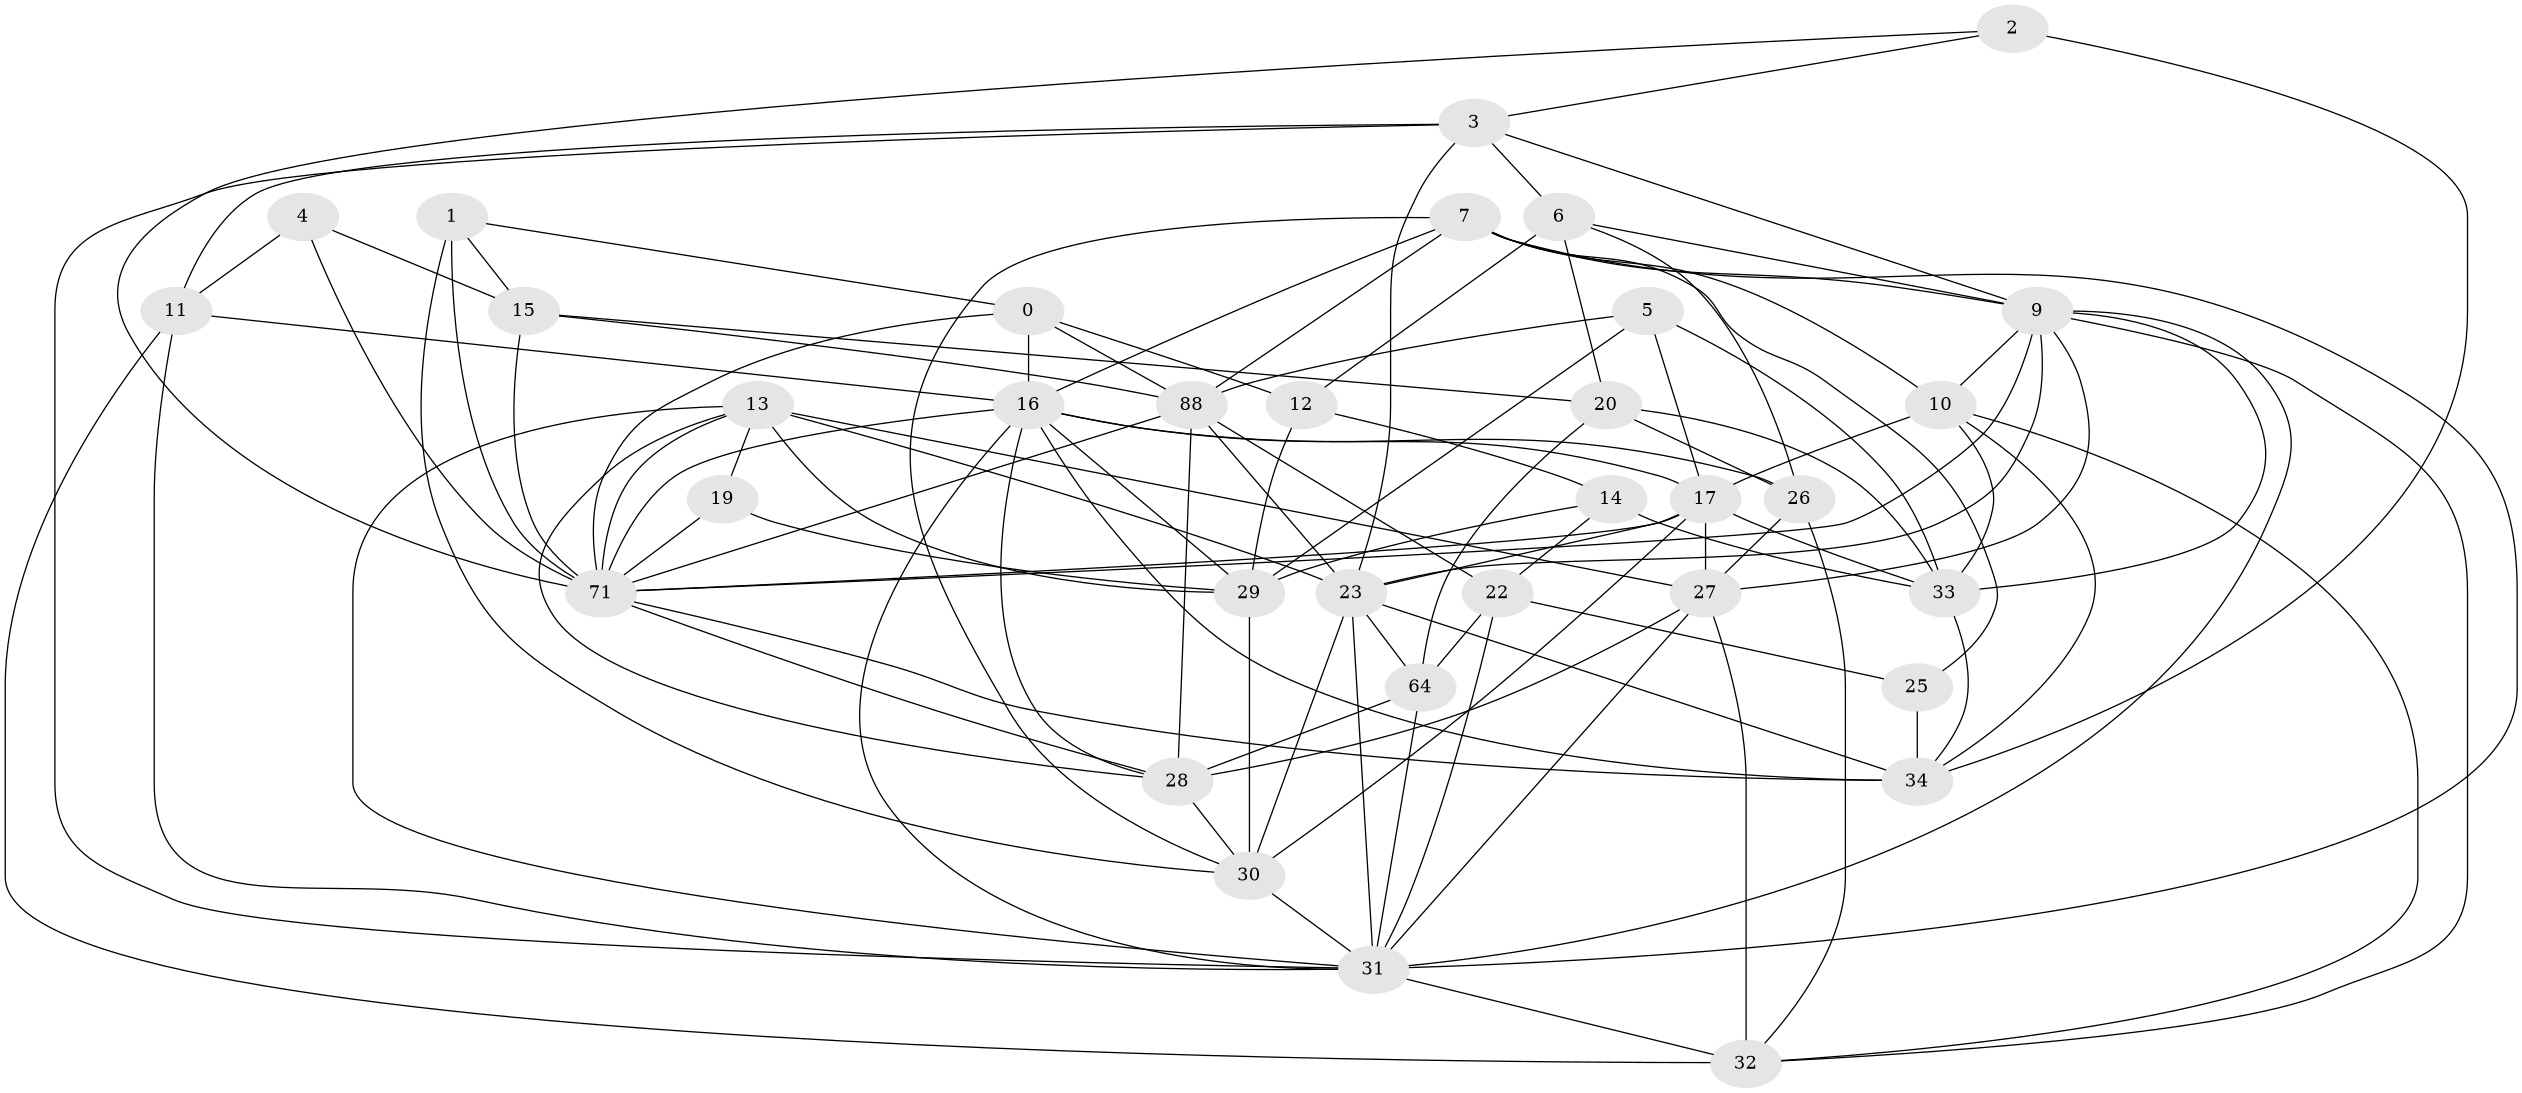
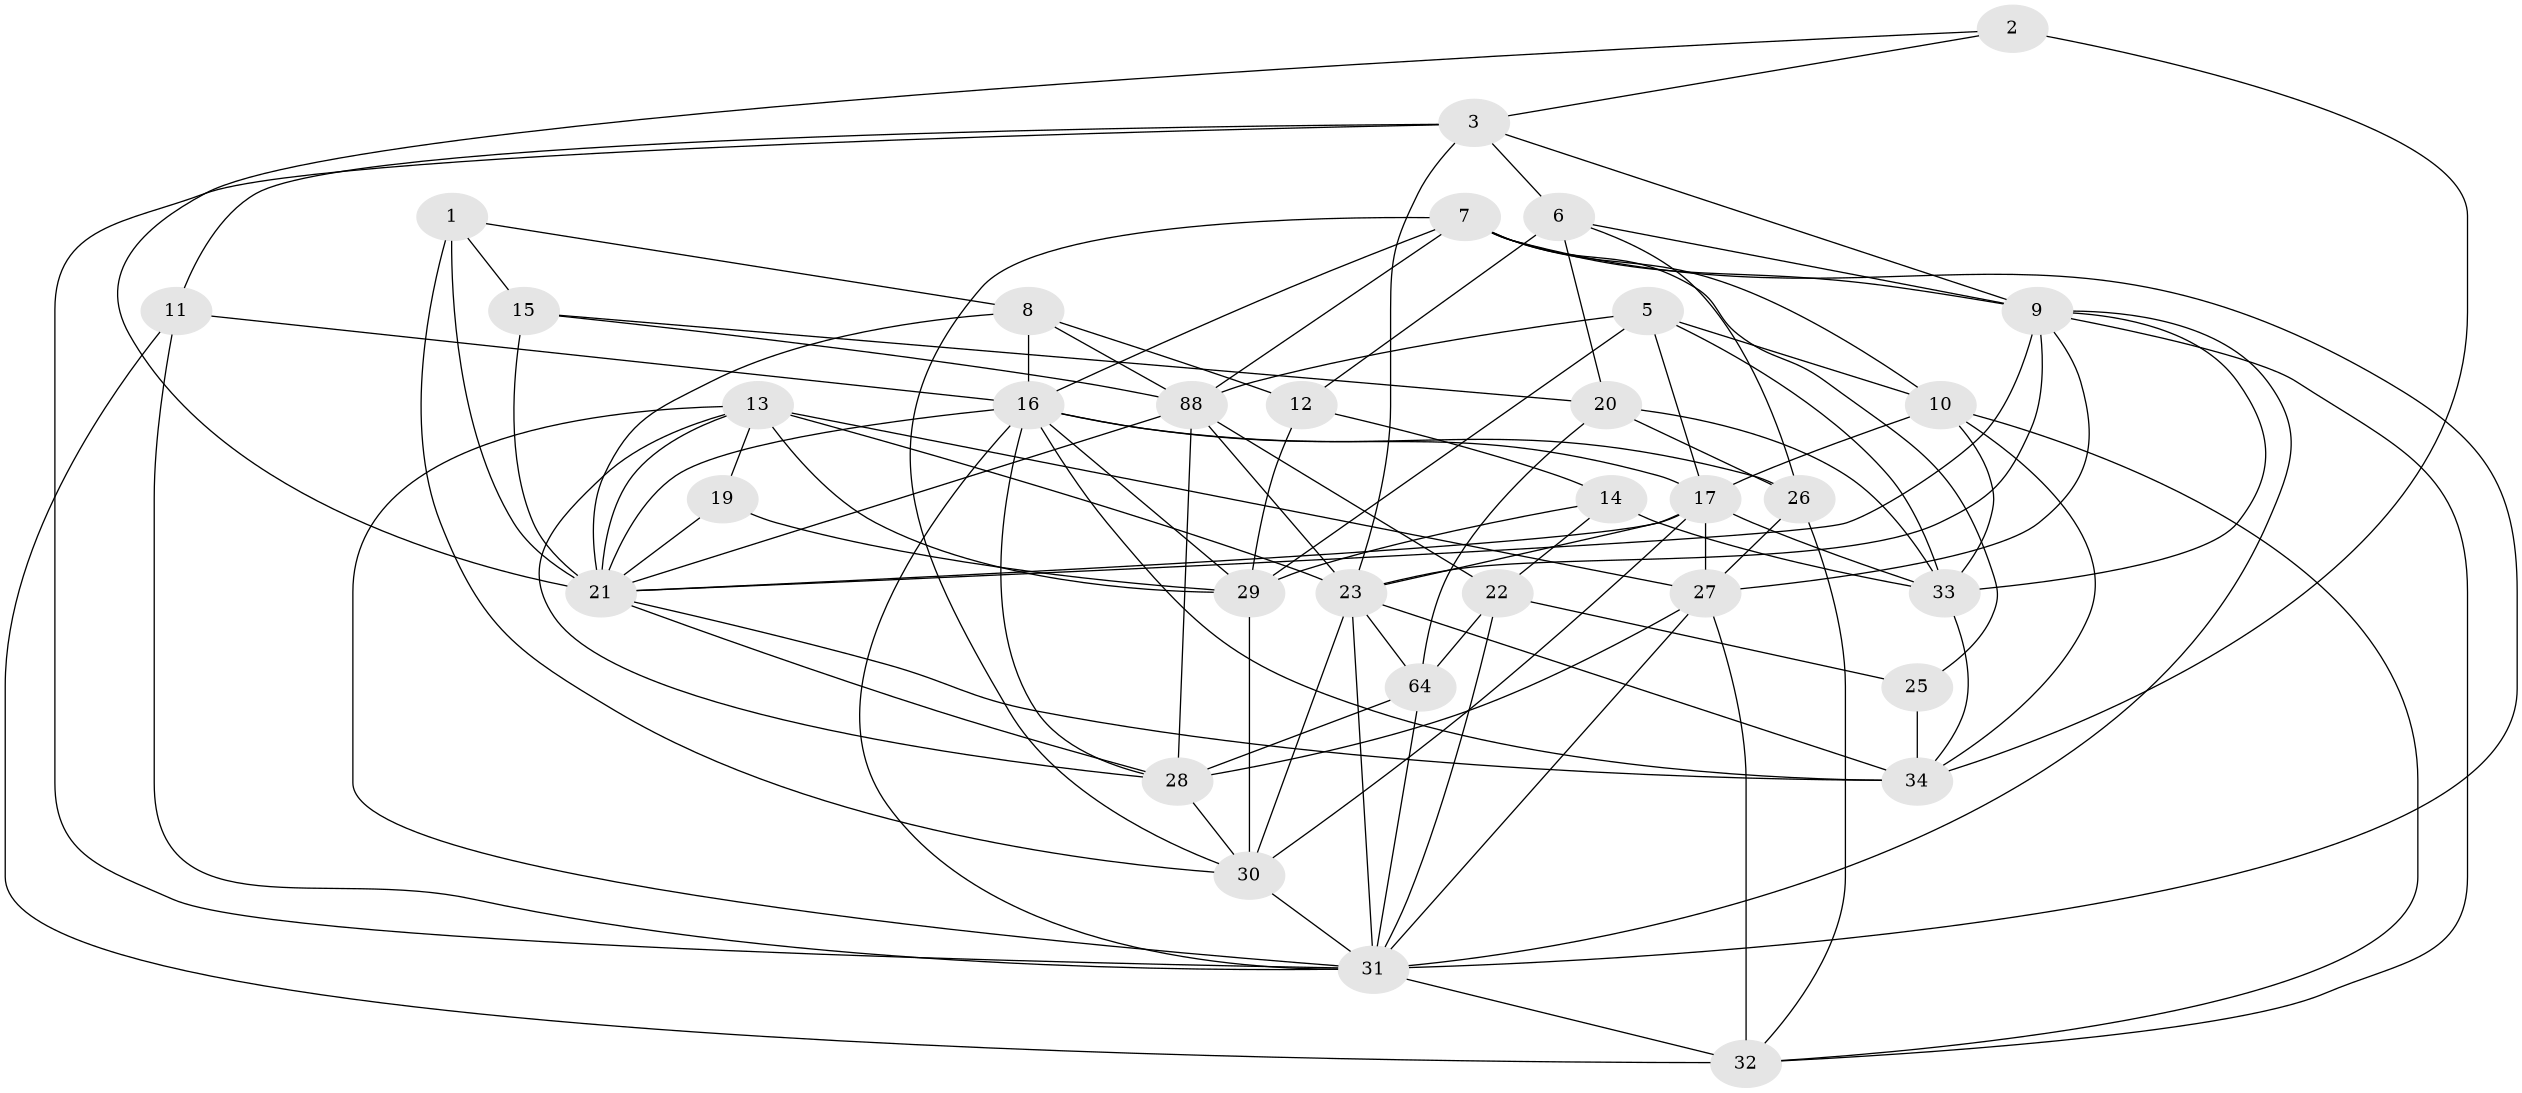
node "4": removed
node "0": label "0" -> "8"
edge "9" -- "10": now "5" -- "10"
node "71": label "71" -> "21"
